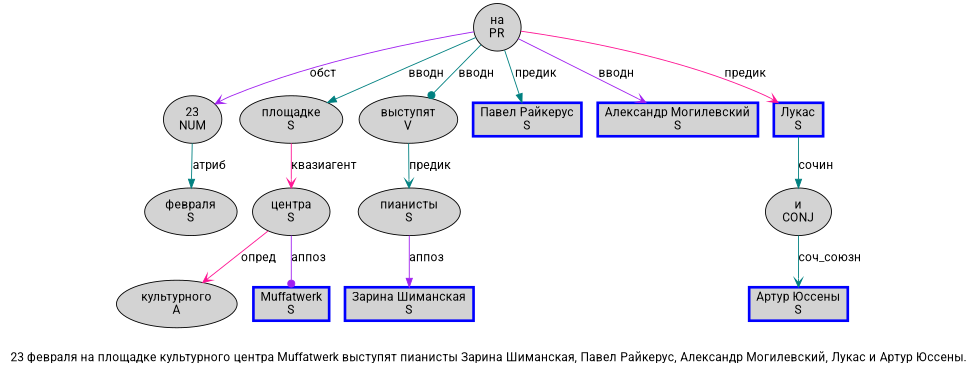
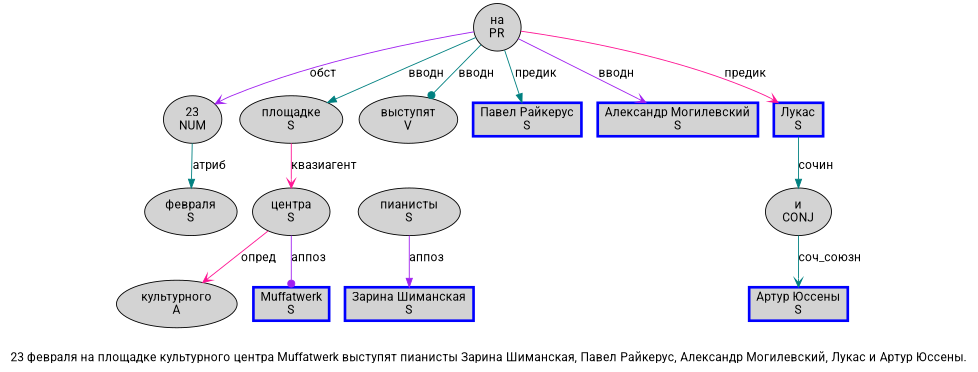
edge "выступят V" -> "пианисты S": removed, label "предик"
